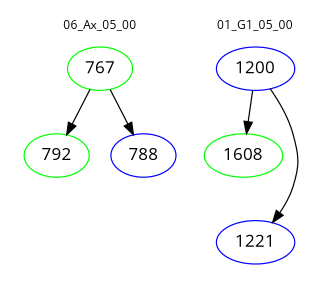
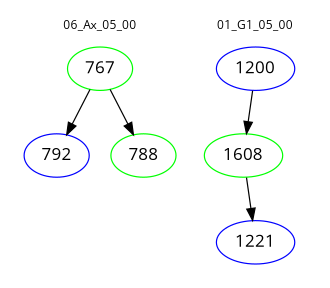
edge "1200" -> "1221": now "1608" -> "1221"
node "792": color green -> blue
node "788": color blue -> green
